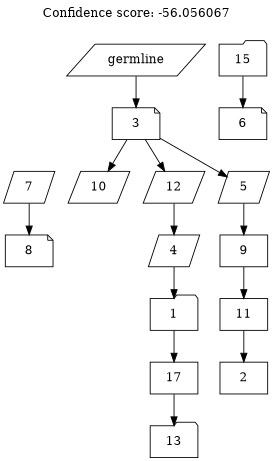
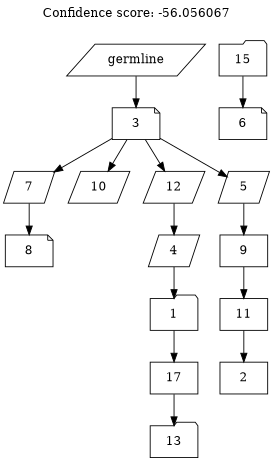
edge "3" -> "7": added
